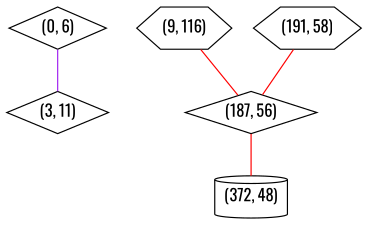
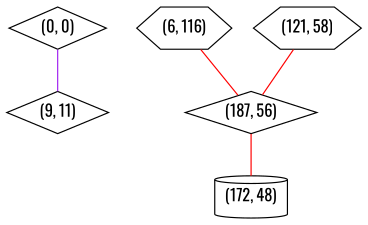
node "(0, 6)": label "(0, 6)" -> "(0, 0)"
node "(9, 116)": label "(9, 116)" -> "(6, 116)"
node "(191, 58)": label "(191, 58)" -> "(121, 58)"
node "(3, 11)": label "(3, 11)" -> "(9, 11)"
node "(372, 48)": label "(372, 48)" -> "(172, 48)"
